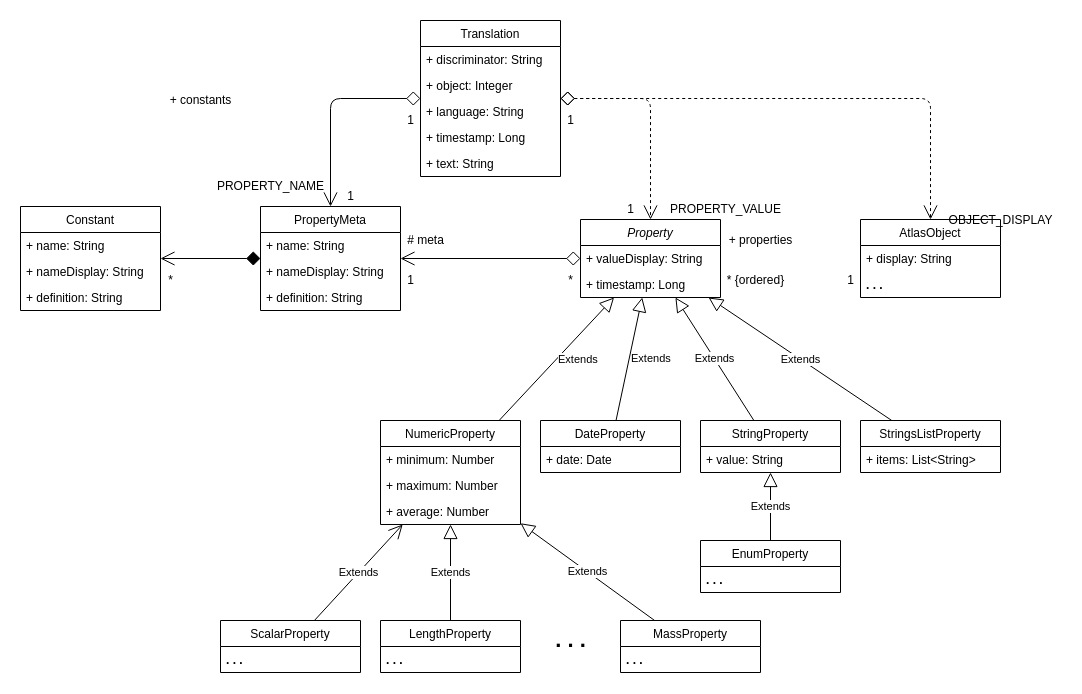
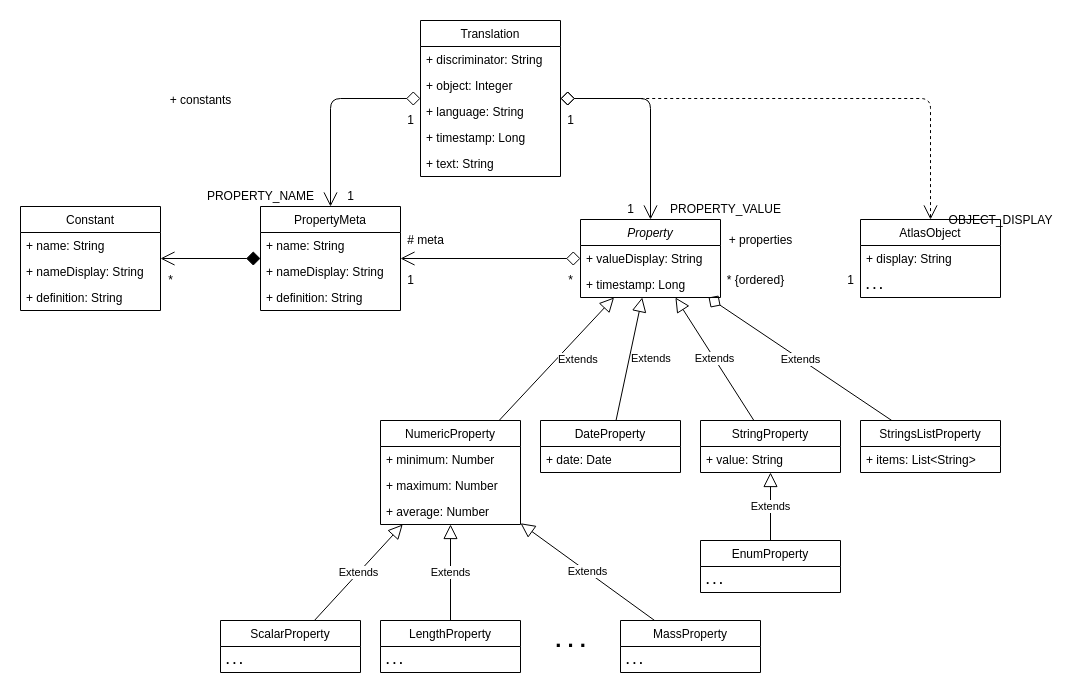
edge "Translation" -- "Property": style dashed -> solid
node "PROPERTY_NAME": moved (271, 187) -> (261, 197)
edge "StringsListProperty" -> "Property": arrowhead block -> diamond
edge "ScalarProperty" -> "NumericProperty": arrowhead open -> block
